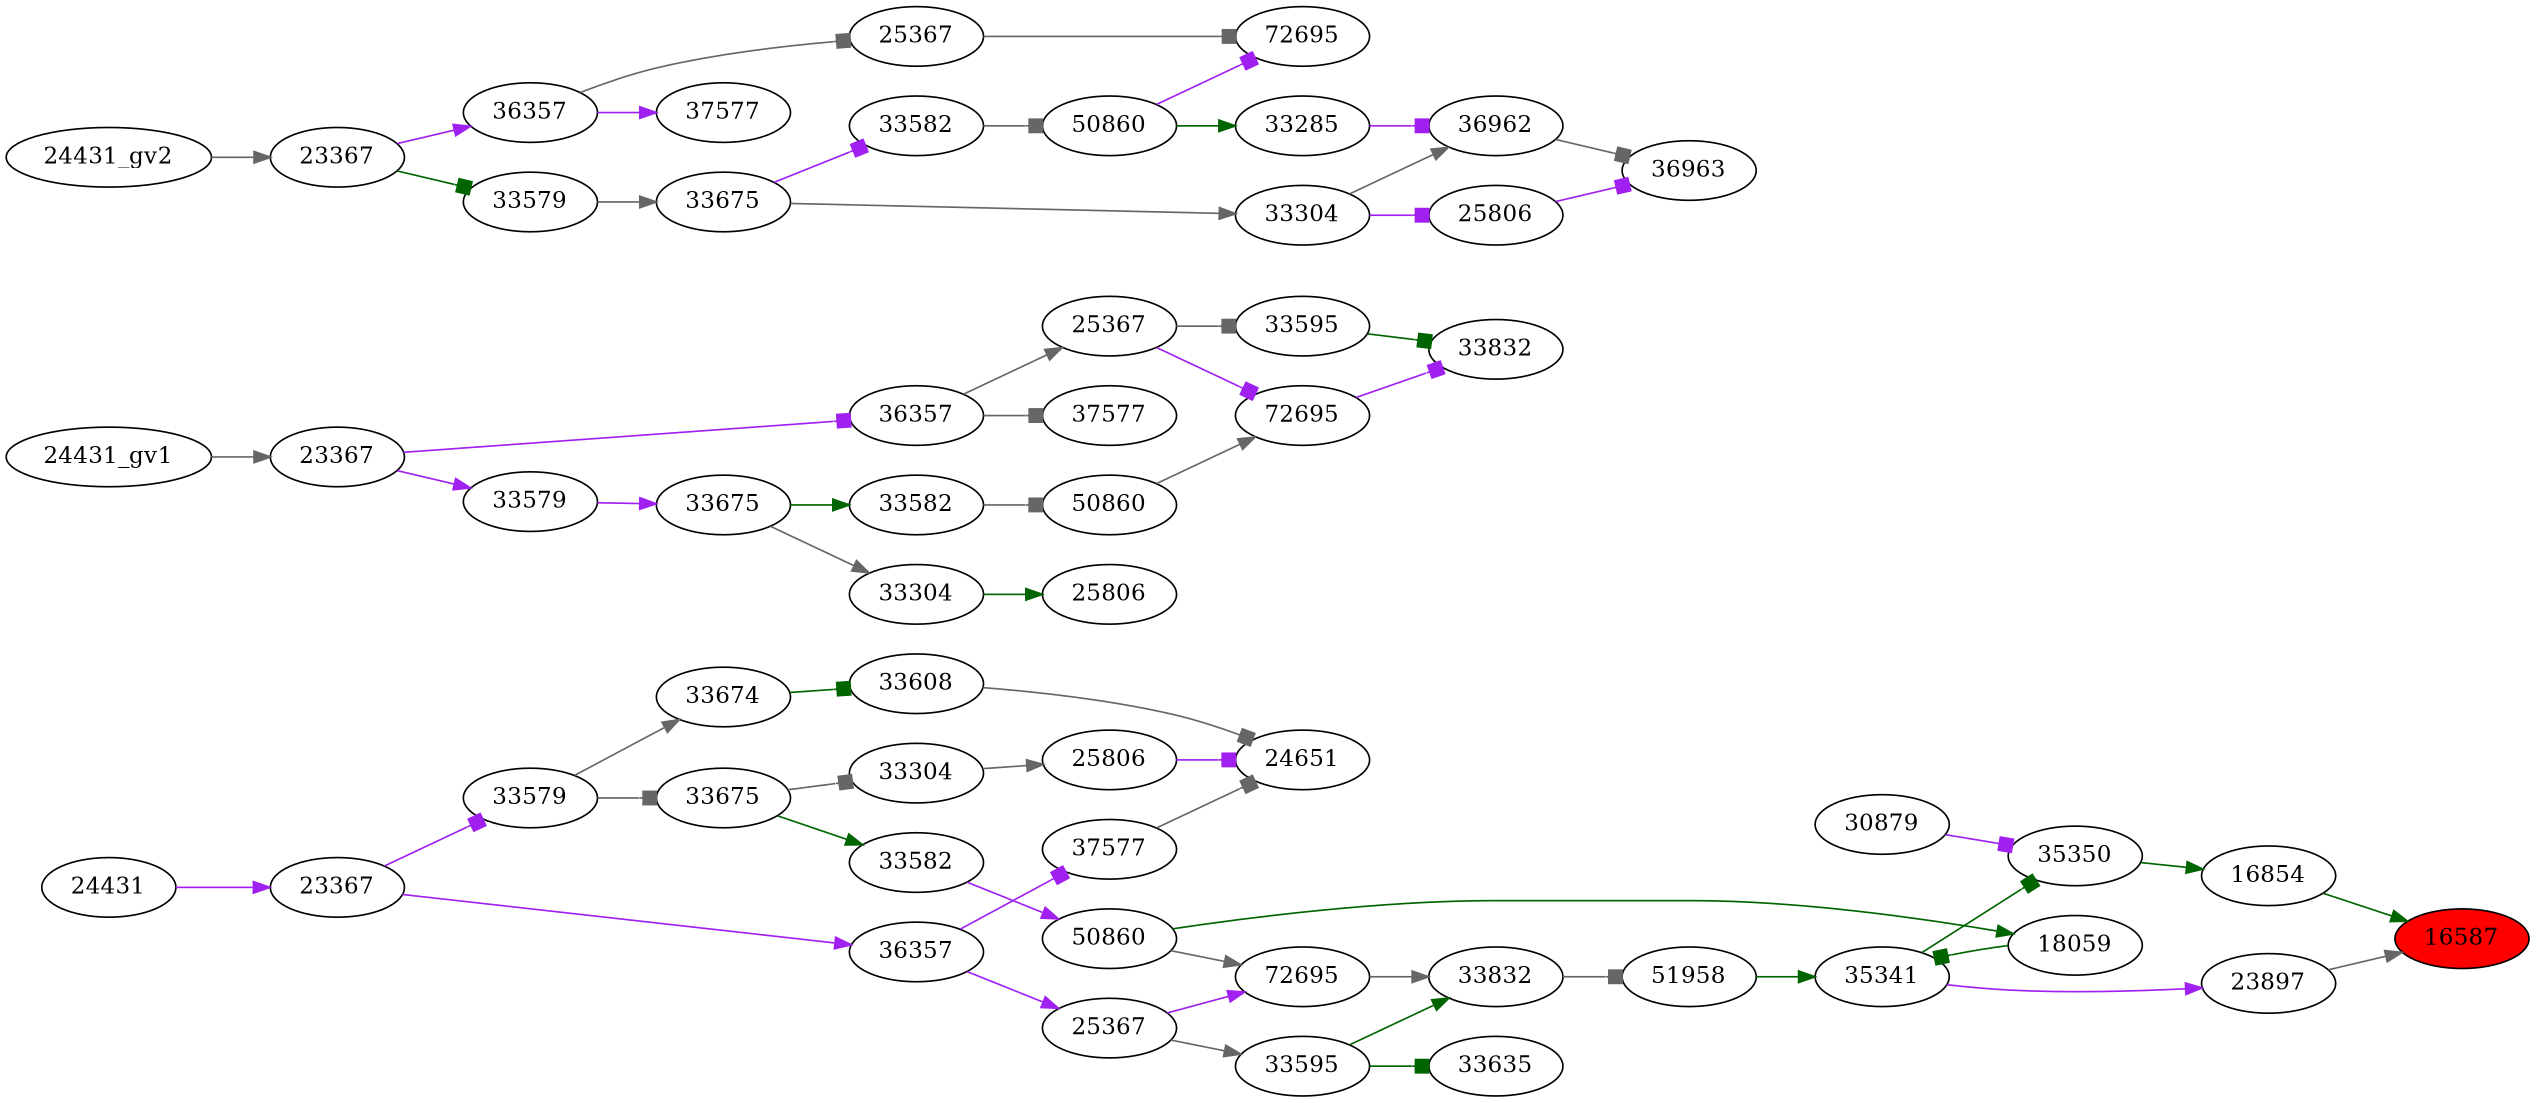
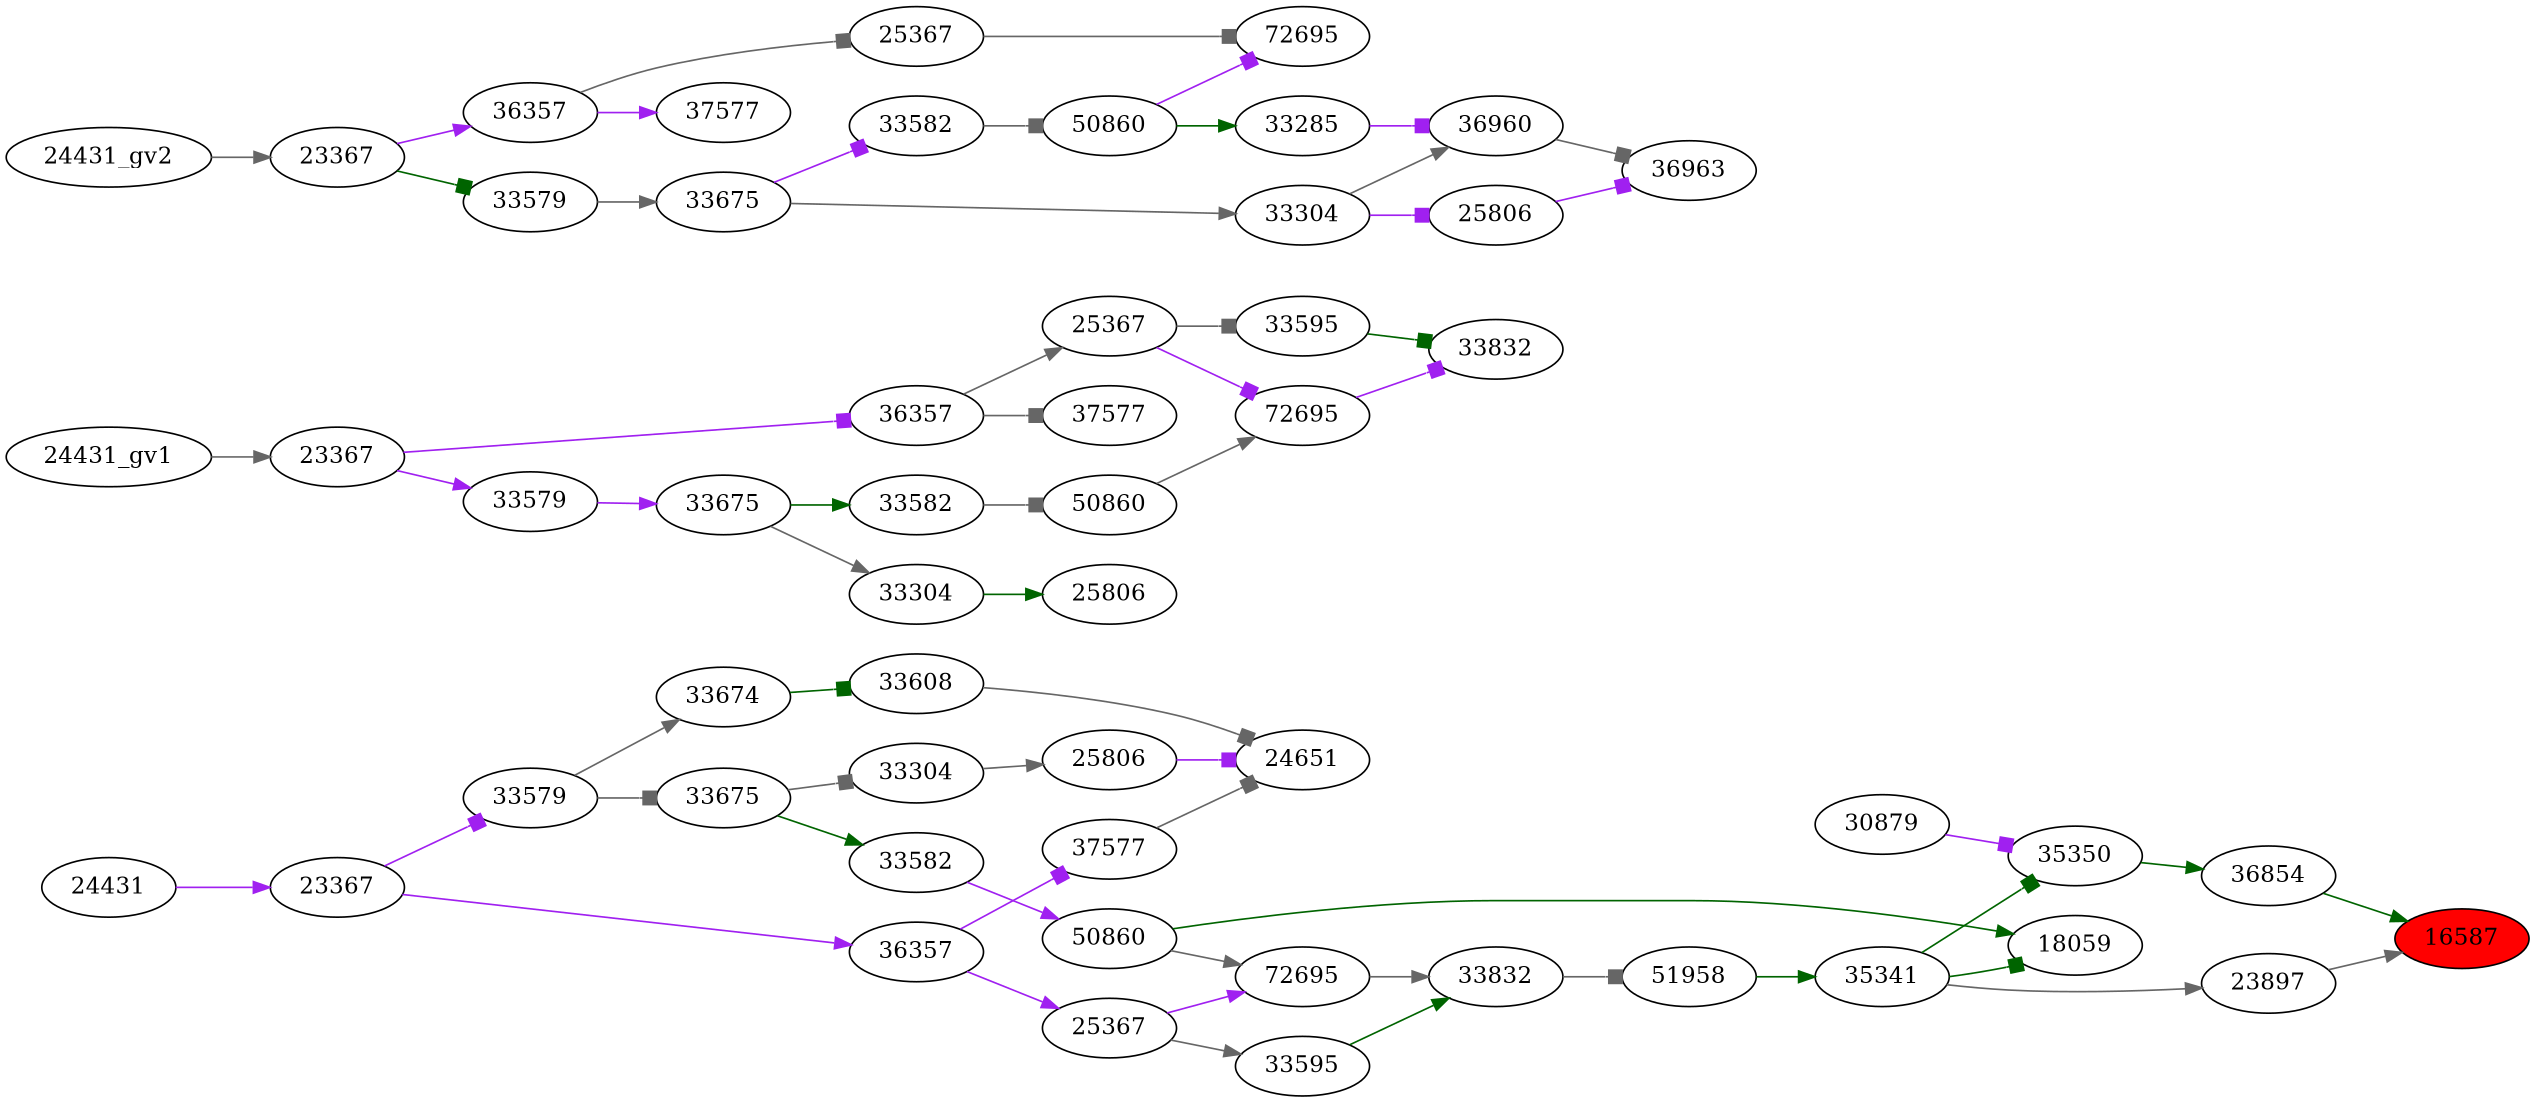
node "36962": label "36962" -> "36960"
node "16854": label "16854" -> "36854"
edge "18059" -> "35341": reversed
edge "35341" -> "23897": color purple -> gray40
node "33635": removed
